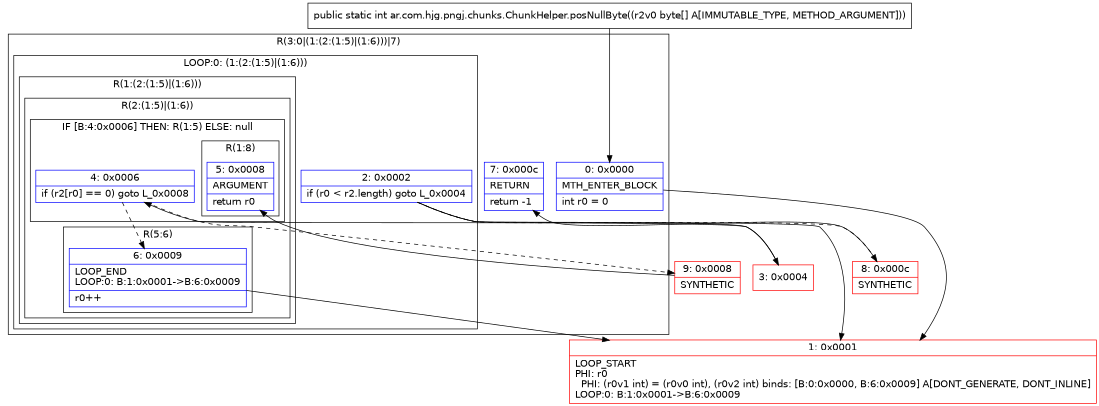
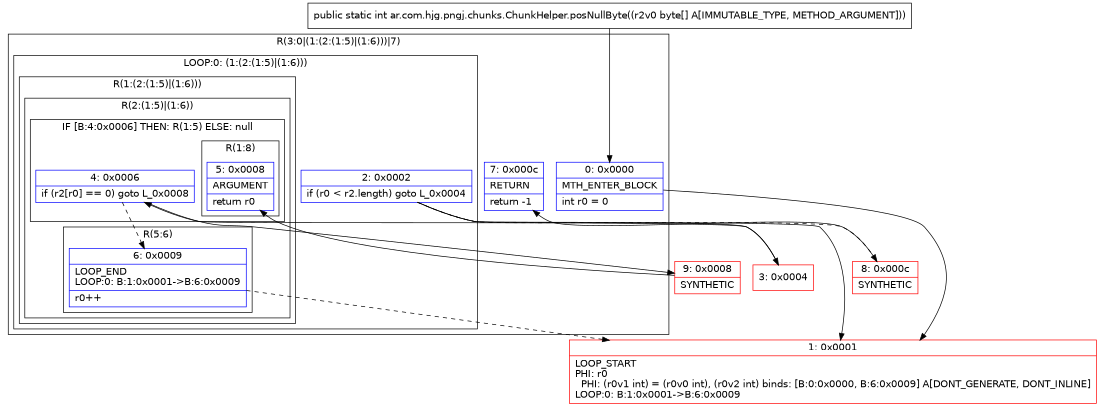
edge "4: 0x0006" -> "9: 0x0008": style dashed -> solid
edge "6: 0x0009" -> "1: 0x0001": style solid -> dashed
